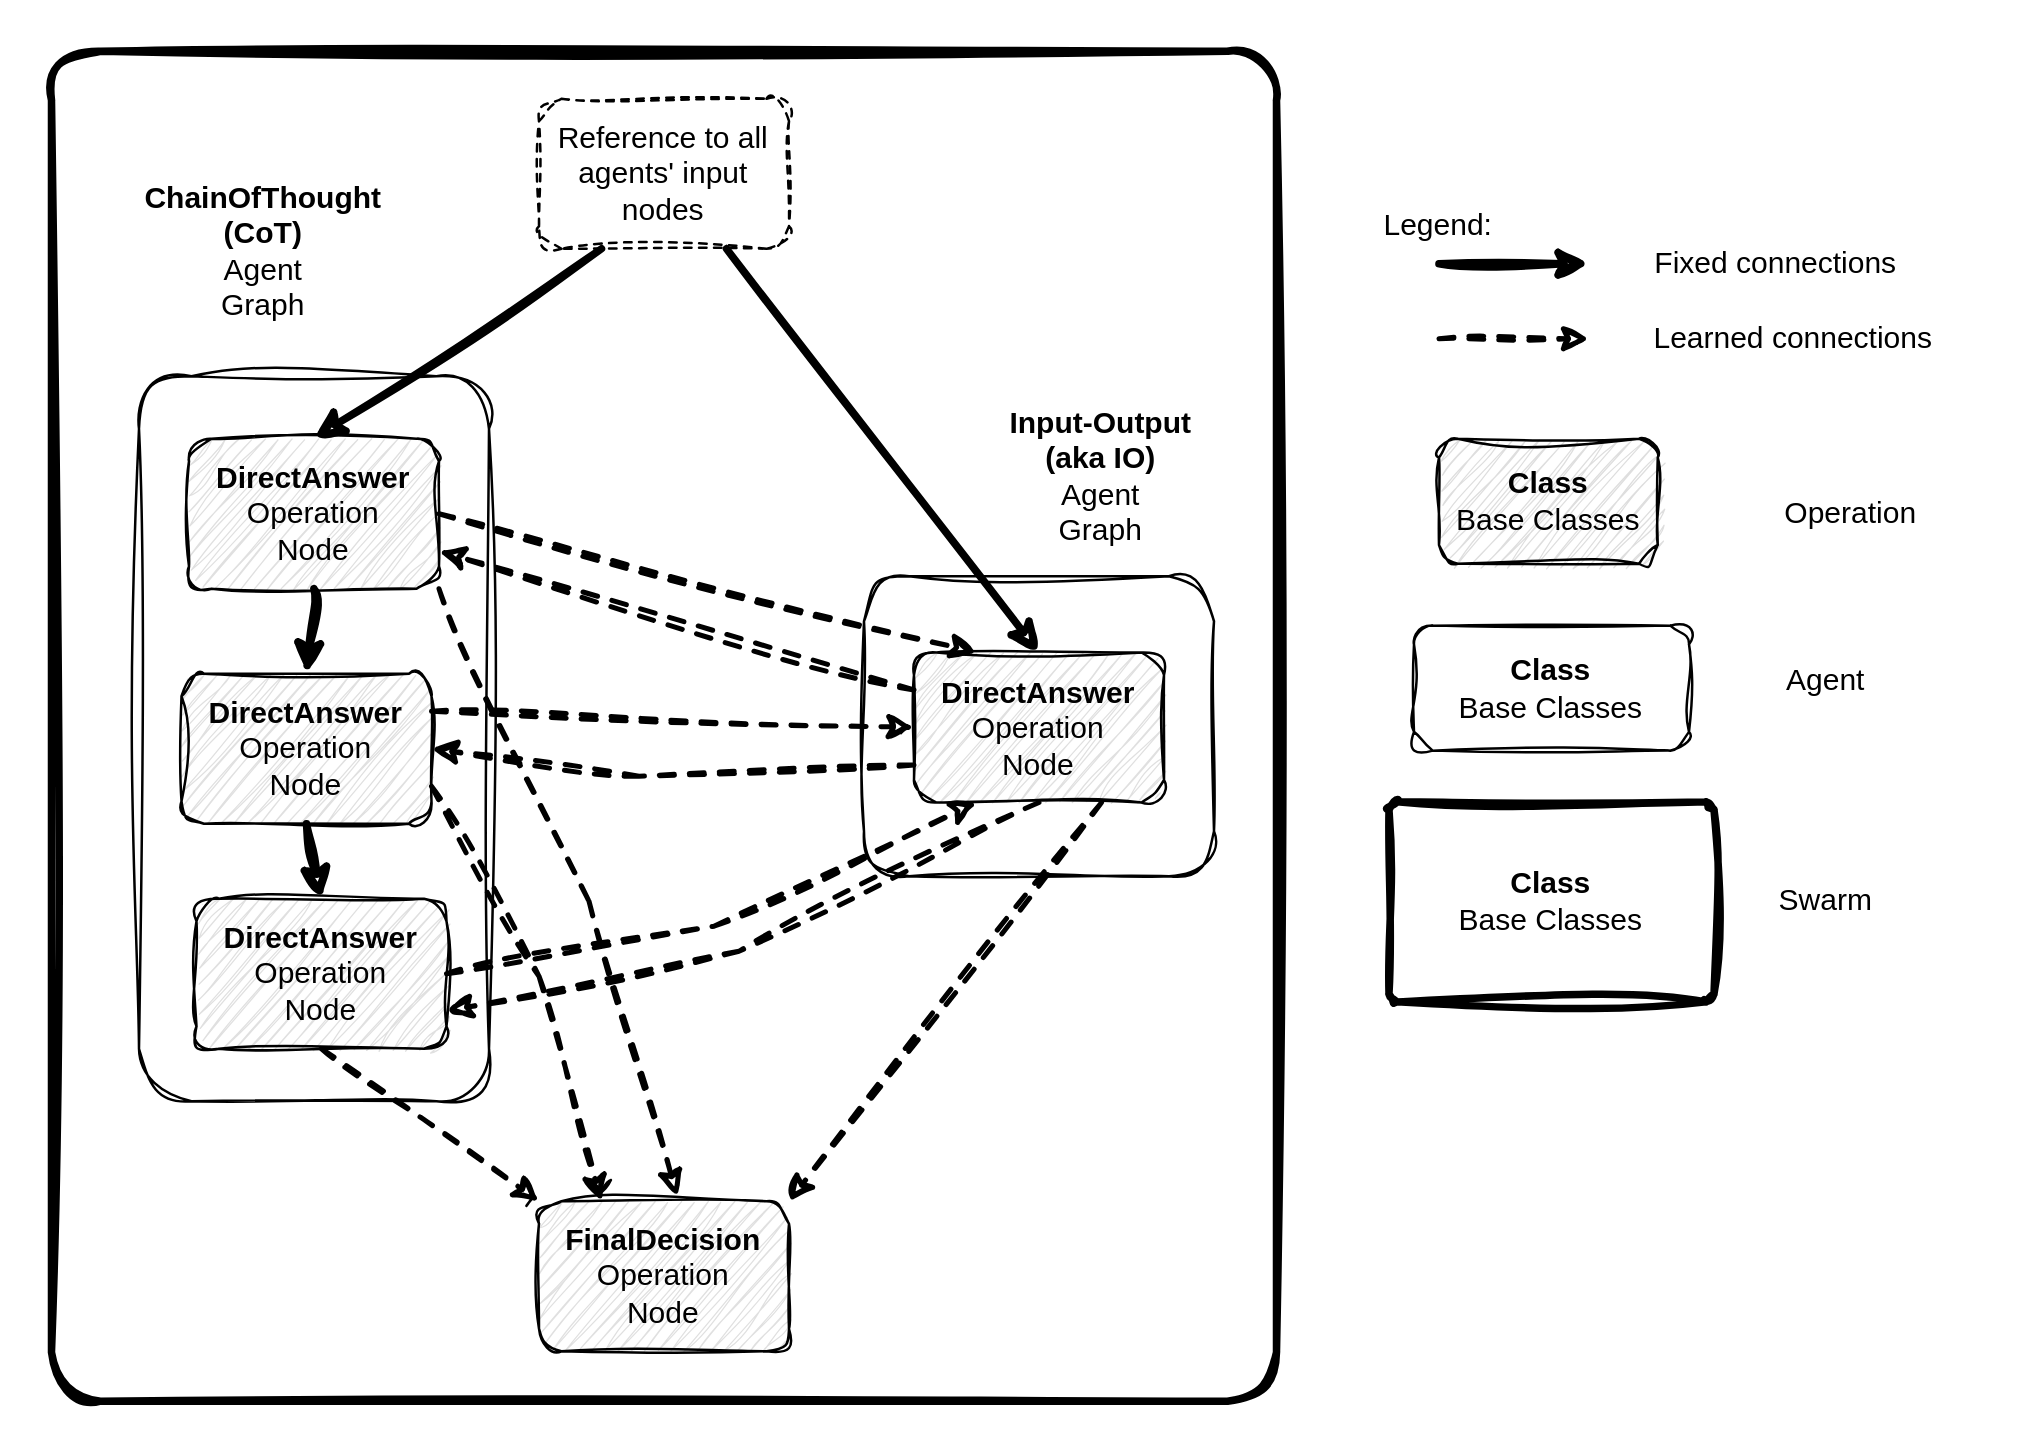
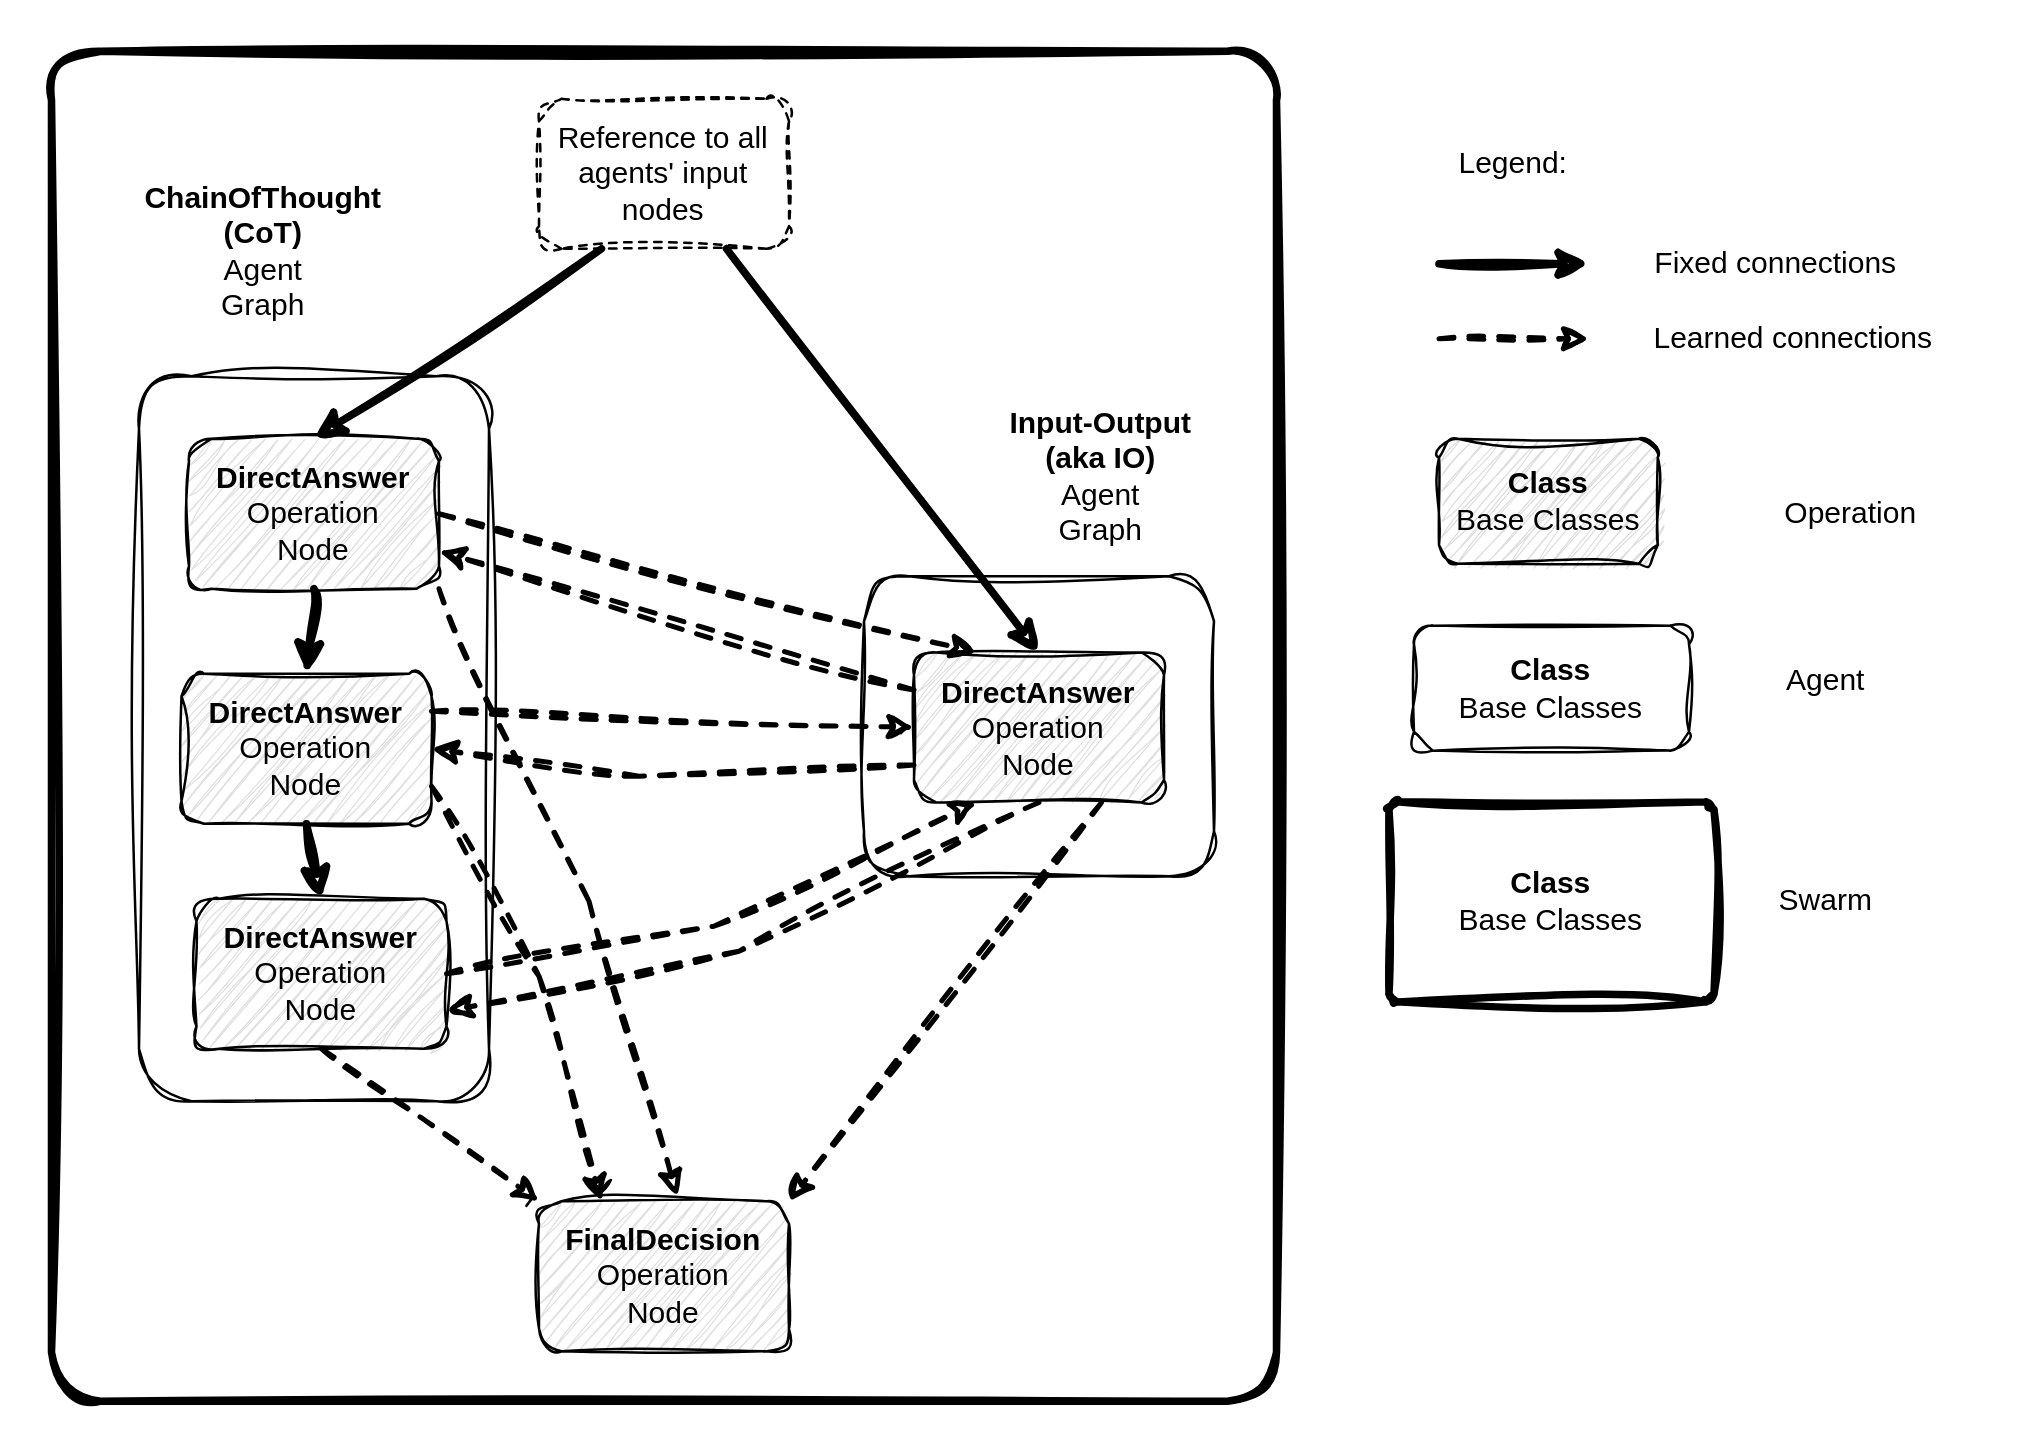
node "Legend:": moved (1439, 226) -> (1514, 164)
